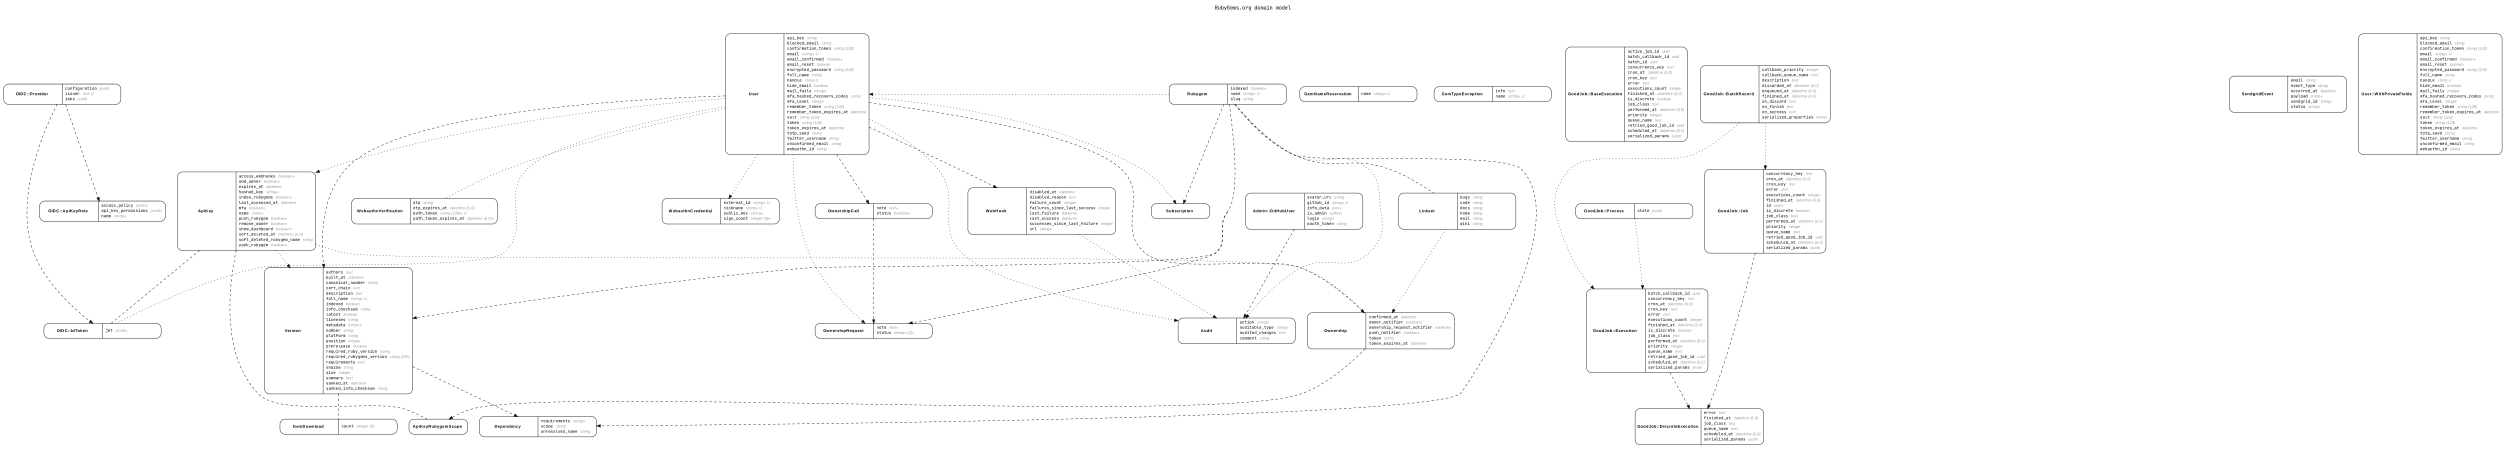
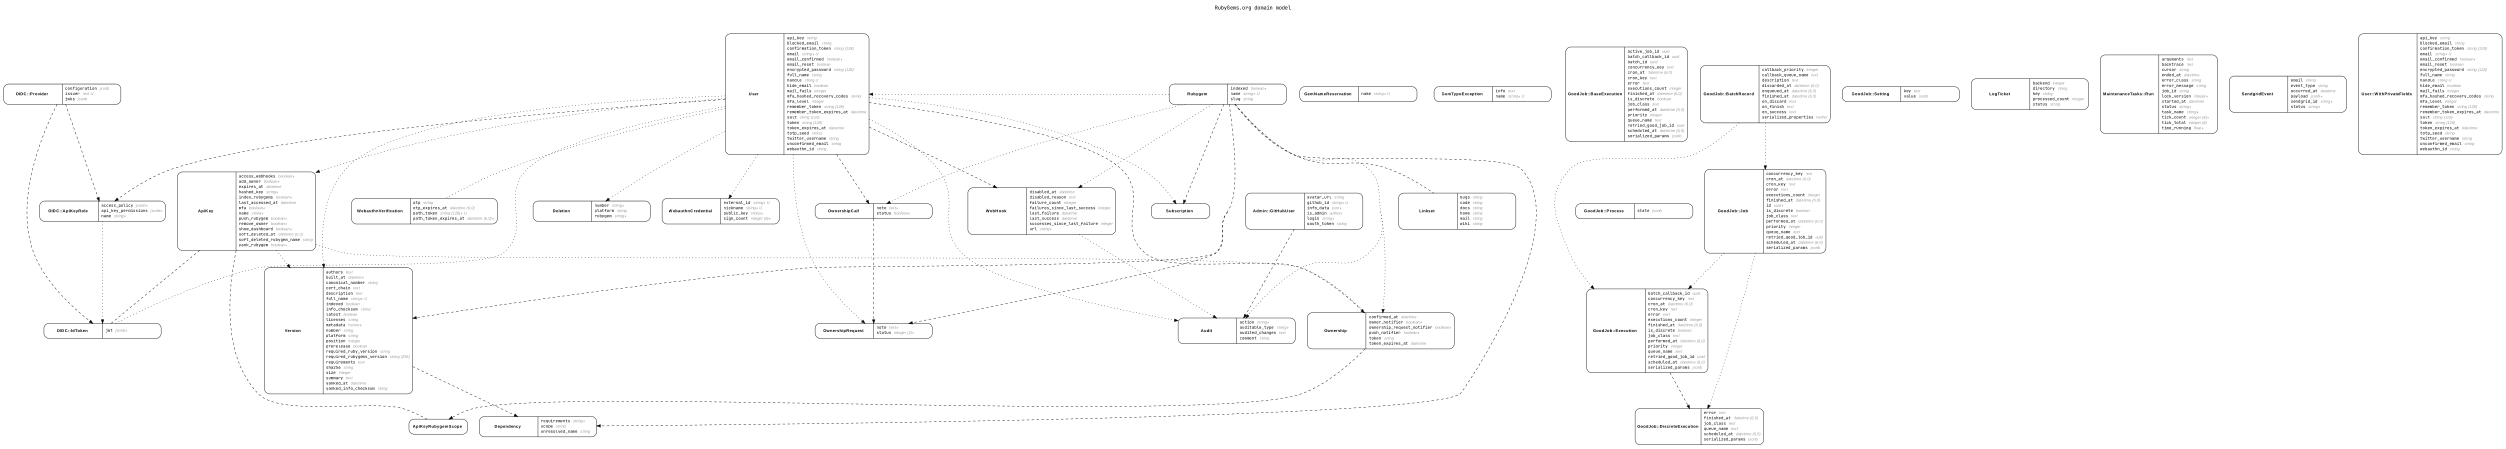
node "GoodJob::Setting": added
node "LogTicket": added
node "MaintenanceTasks::Run": added
edge "User" -- "Version": style dashed -> dotted
edge "User" -- "OIDC::ApiKeyRole": added
edge "Rubygem" -- "OwnershipCall": added
edge "Rubygem" -- "WebHook": added
node "Deletion": added
edge "GoodJob::Process" -- "GoodJob::Execution": now "GoodJob::Job" -- "GoodJob::Execution"
edge "Linkset" -- "Ownership": now "Rubygem" -- "Ownership"
edge "OIDC::ApiKeyRole" -- "OIDC::IdToken": added
edge "GoodJob::Job" -- "GoodJob::DiscreteExecution": style dashed -> dotted
node "GemDownload": removed
